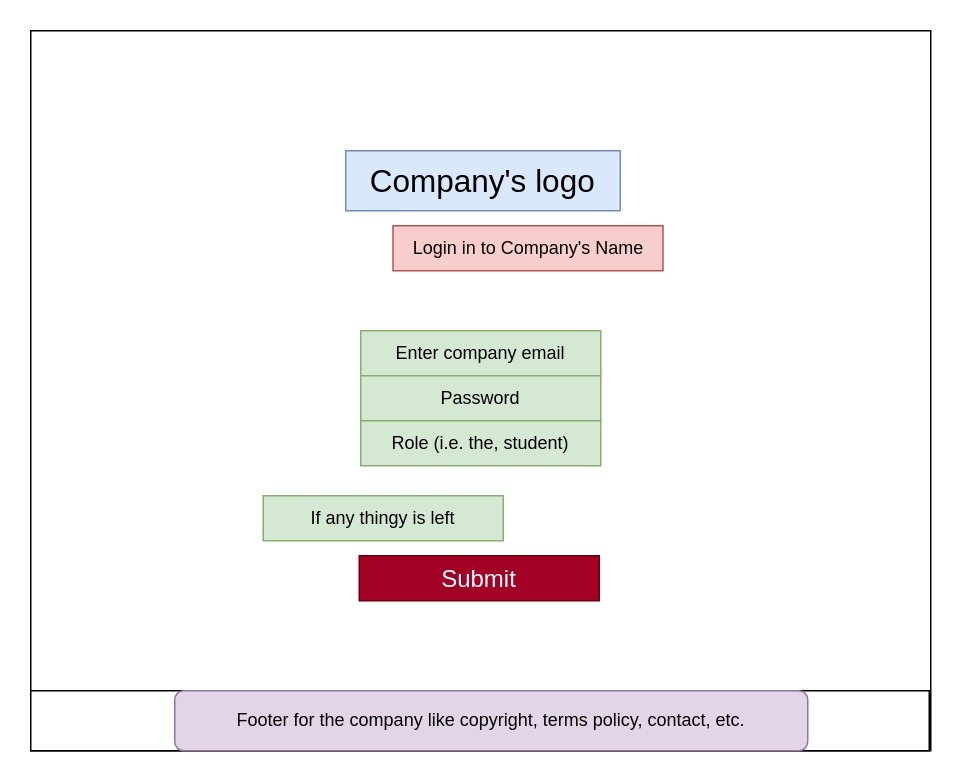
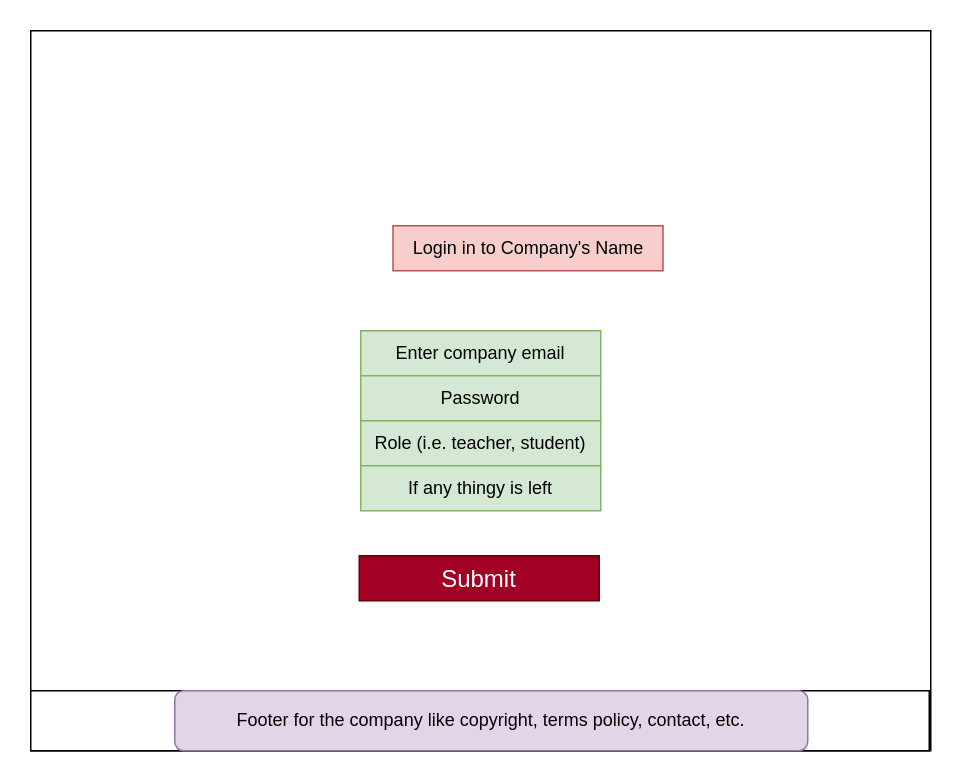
node "Company's logo": removed
node "Role (i.e. the, student)": label "Role (i.e. the, student)" -> "Role (i.e. teacher, student)"
node "If any thingy is left": moved (383, 518) -> (481, 488)
